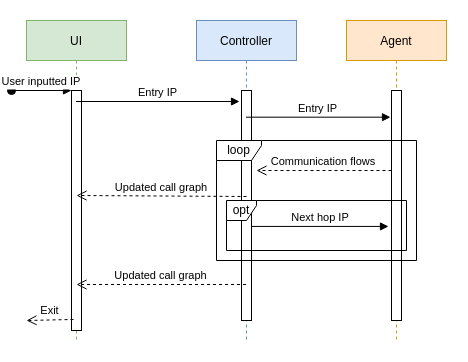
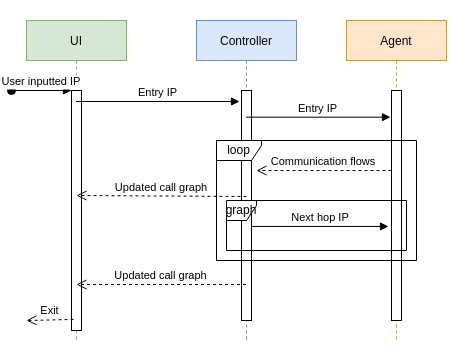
node "opt": label "opt" -> "graph"
